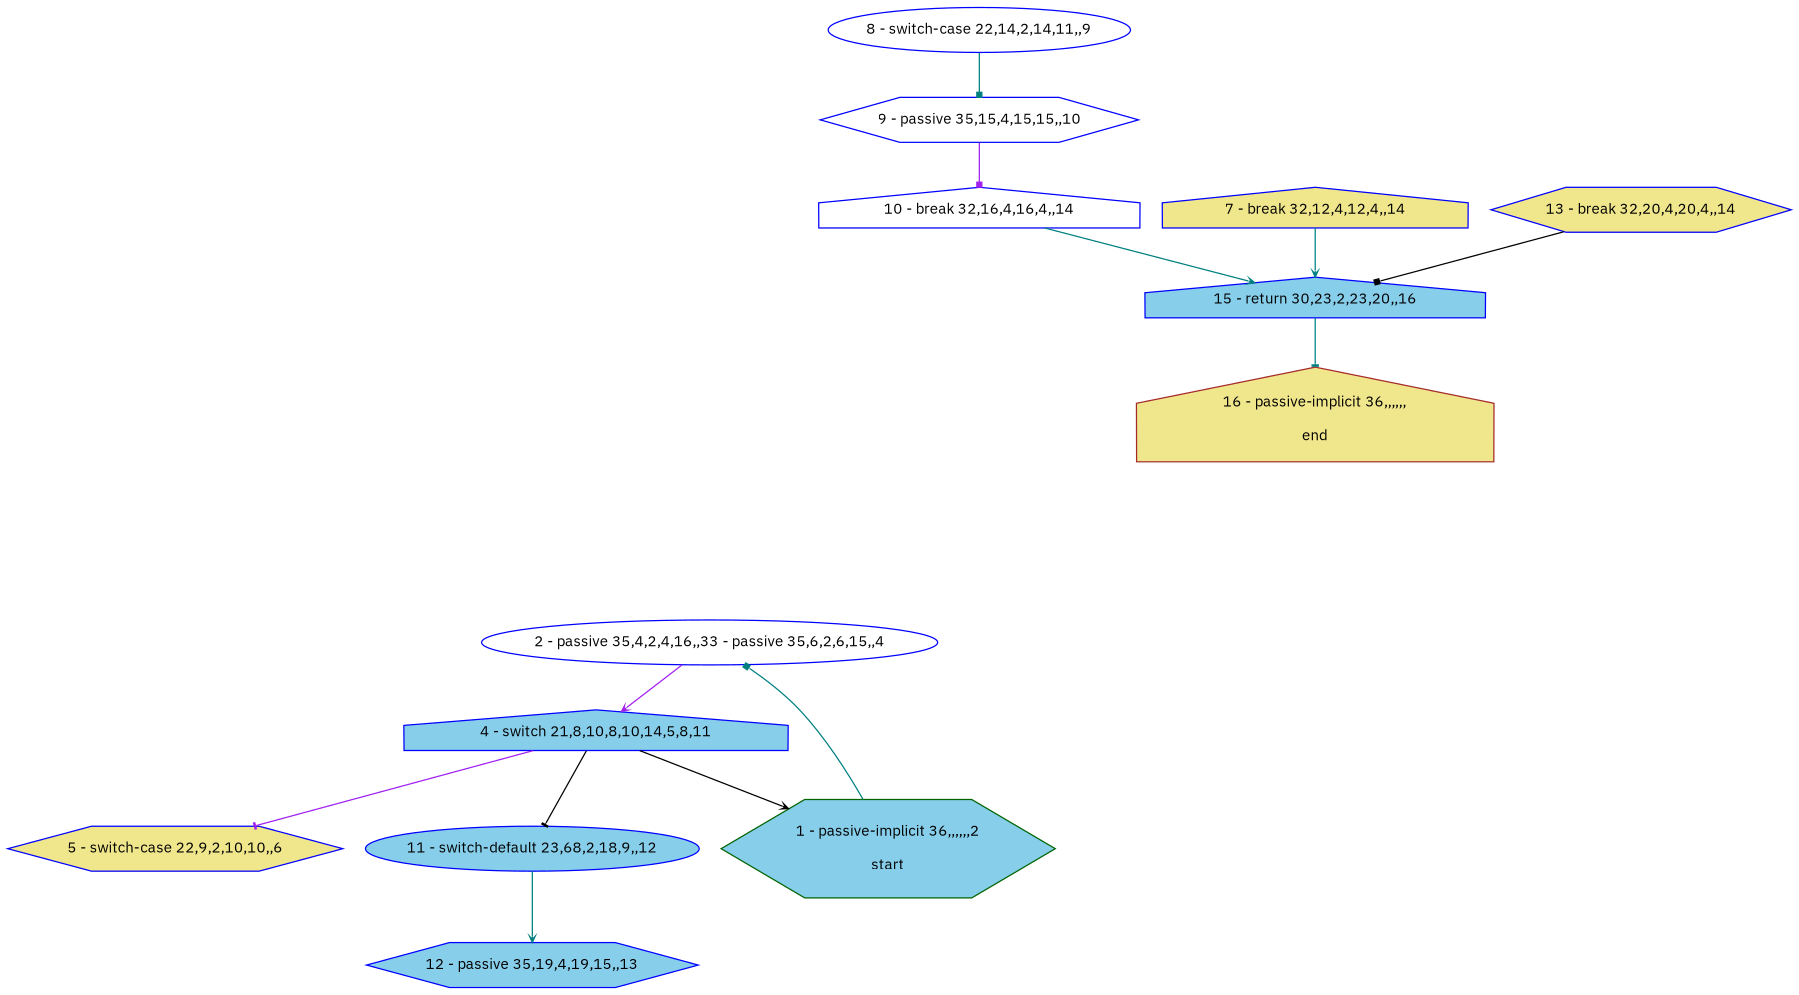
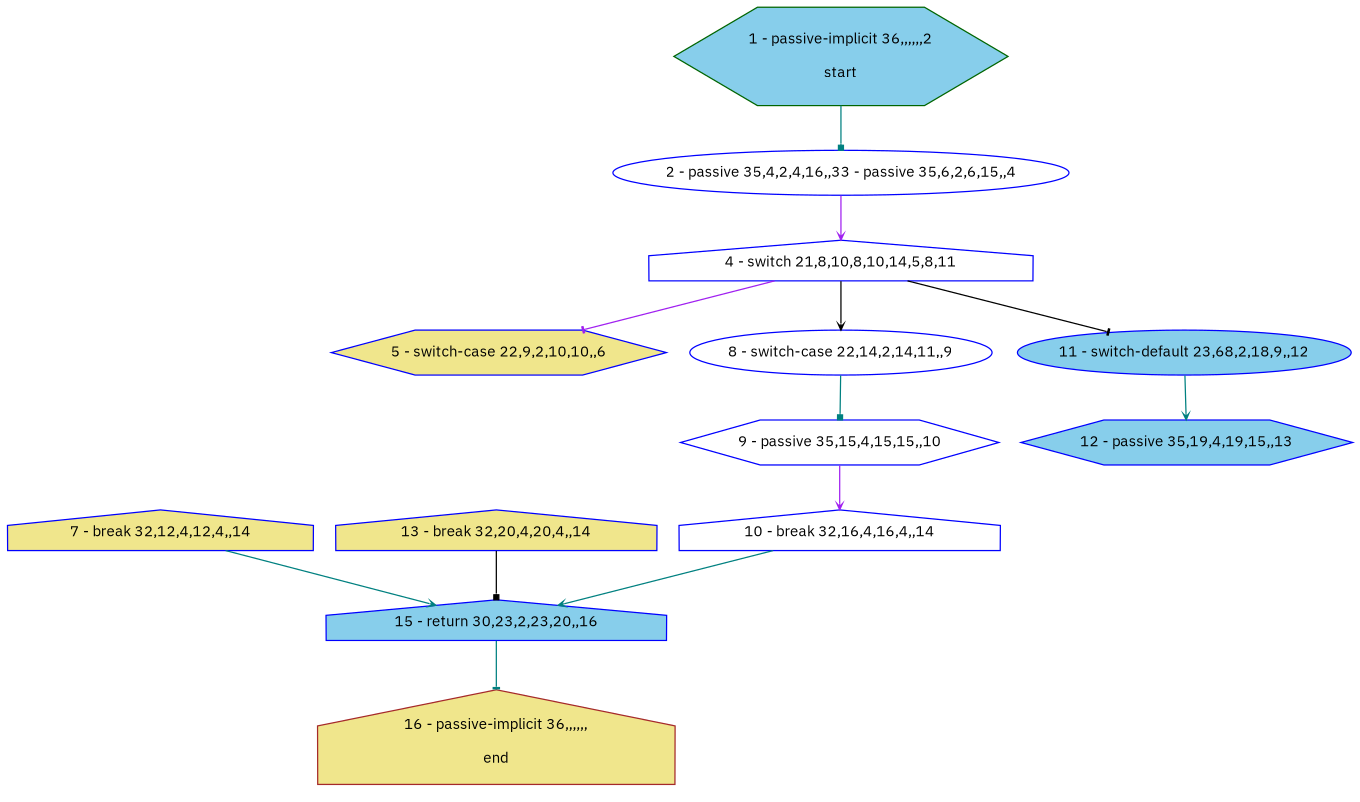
edge "9 - passive 35,15,4,15,15,,10" -> "10 - break 32,16,4,16,4,,14": arrowhead box -> vee
node "13 - break 32,20,4,20,4,,14": shape hexagon -> house
node "4 - switch 21,8,10,8,10,14,5,8,11": fillcolor skyblue -> white
edge "4 - switch 21,8,10,8,10,14,5,8,11" -> "1 - passive-implicit 36,,,,,,2 start": now "4 - switch 21,8,10,8,10,14,5,8,11" -> "8 - switch-case 22,14,2,14,11,,9"
